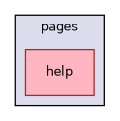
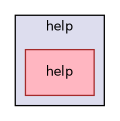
cluster "pages": label "pages" -> "help"
